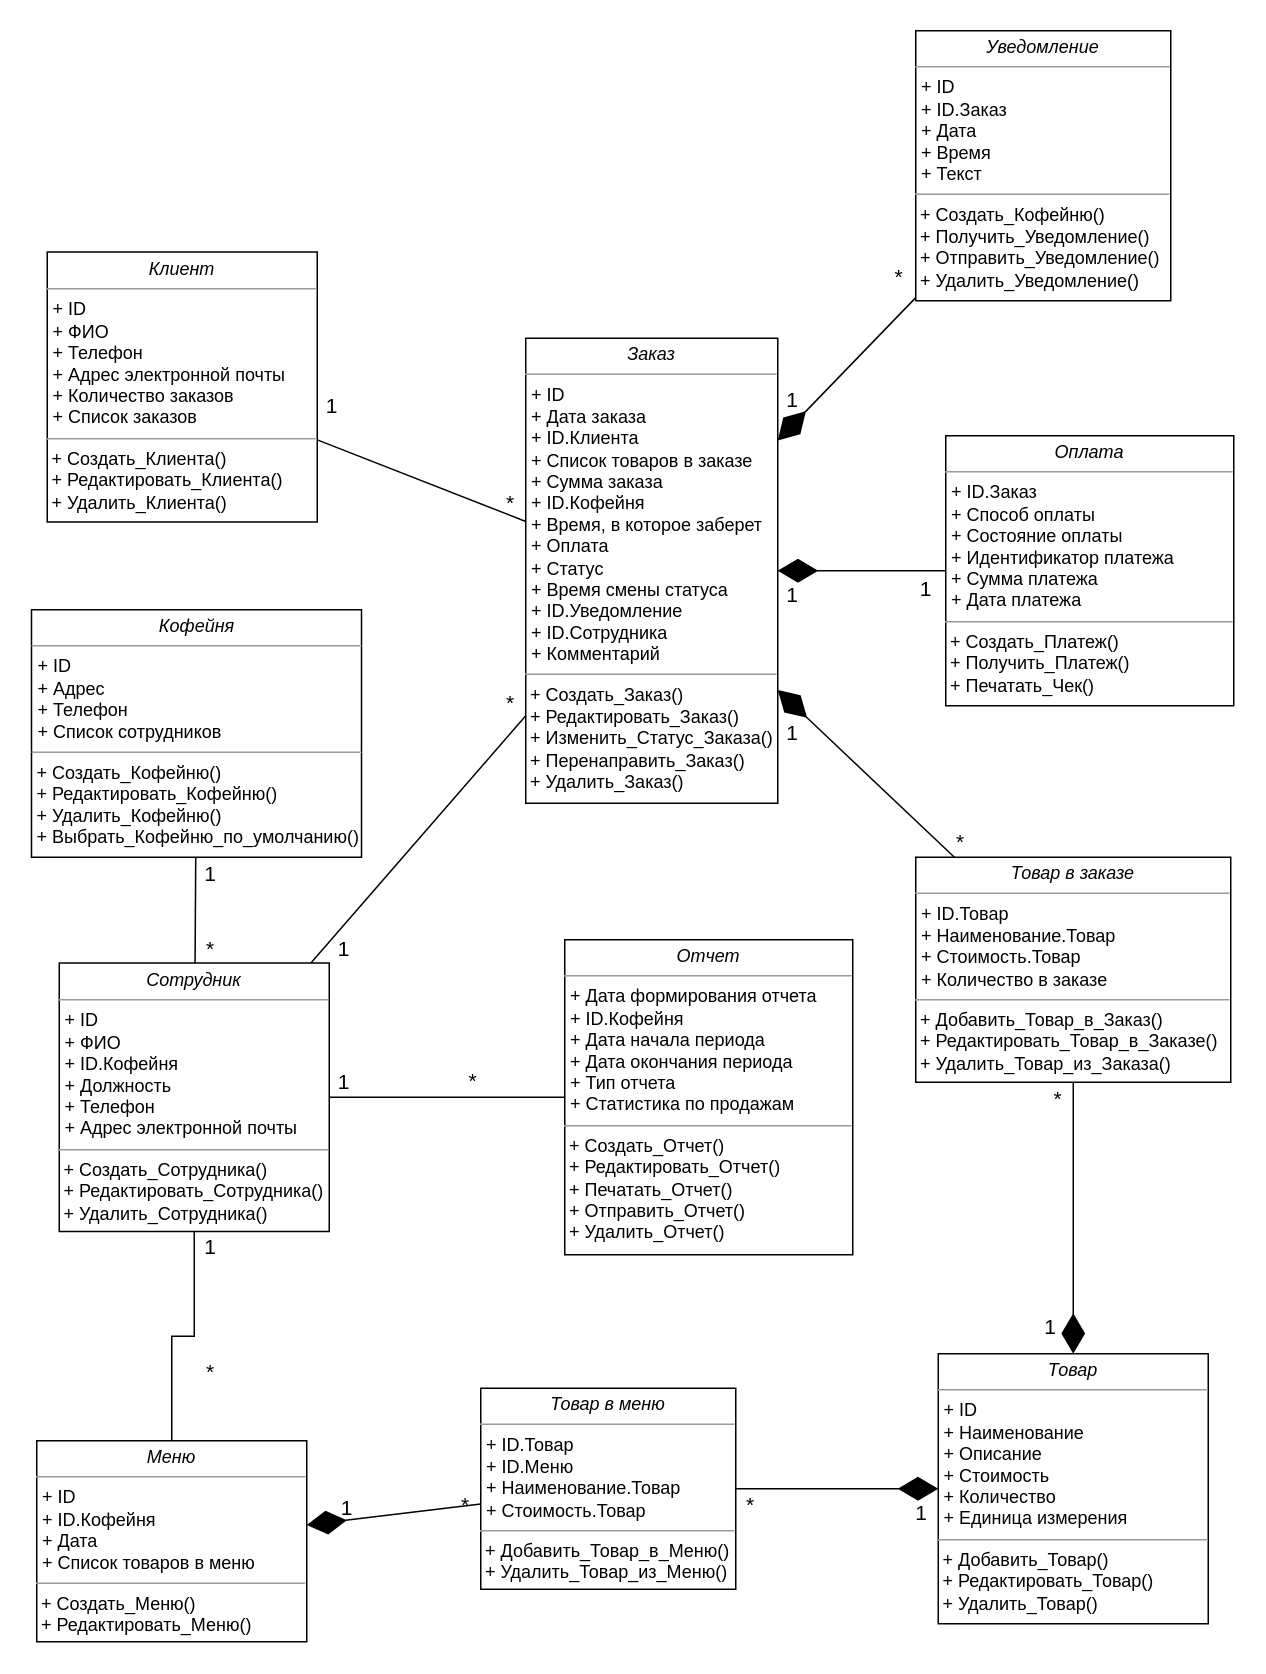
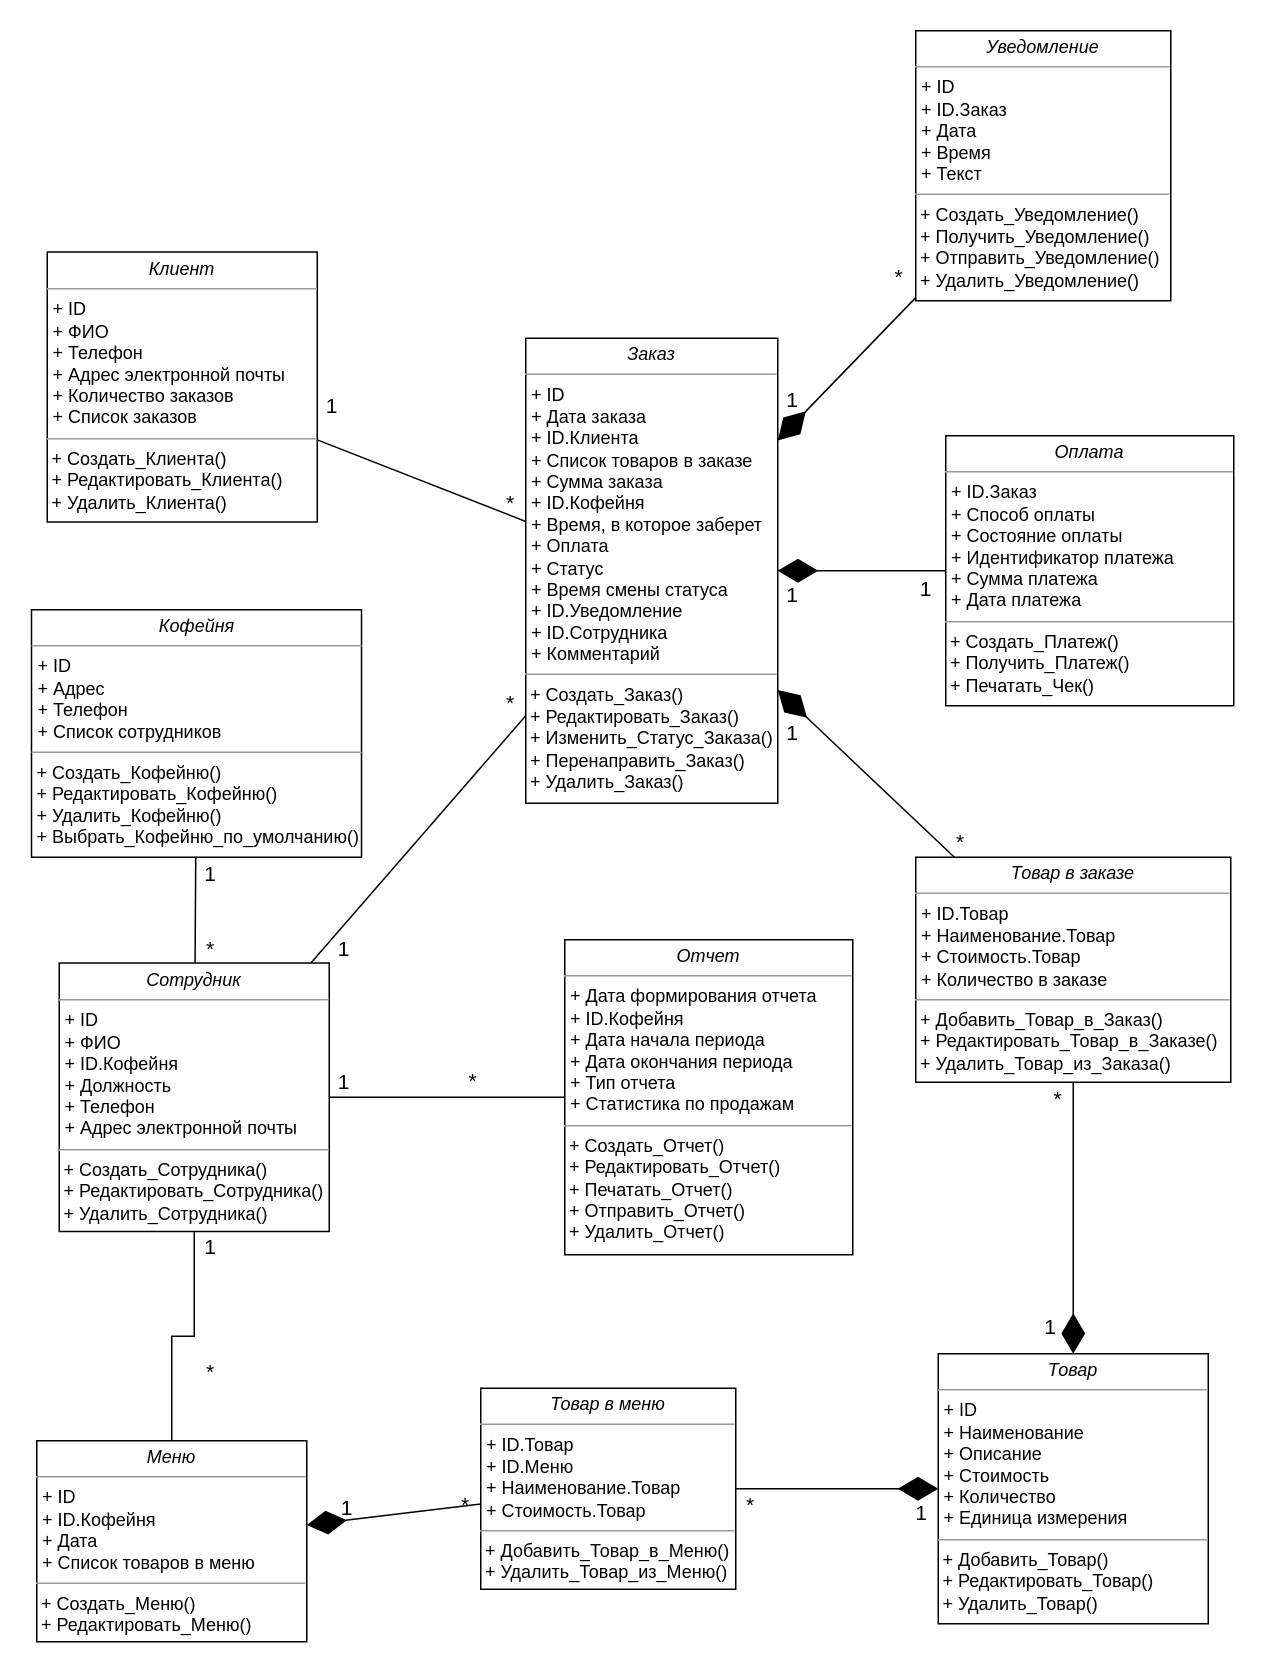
node "Уведомление + ID + ID.Заказ + Дата + Время + Текст + Создать_Кофейню() + Получить_Уведомление() + Отправить_Уведомление() + Удалить_Уведомление()": label "Уведомление + ID + ID.Заказ + Дата + Время + Текст + Создать_Кофейню() + Получить_Уведомление() + Отправить_Уведомление() + Удалить_Уведомление()" -> "Уведомление + ID + ID.Заказ + Дата + Время + Текст + Создать_Уведомление() + Получить_Уведомление() + Отправить_Уведомление() + Удалить_Уведомление()"
